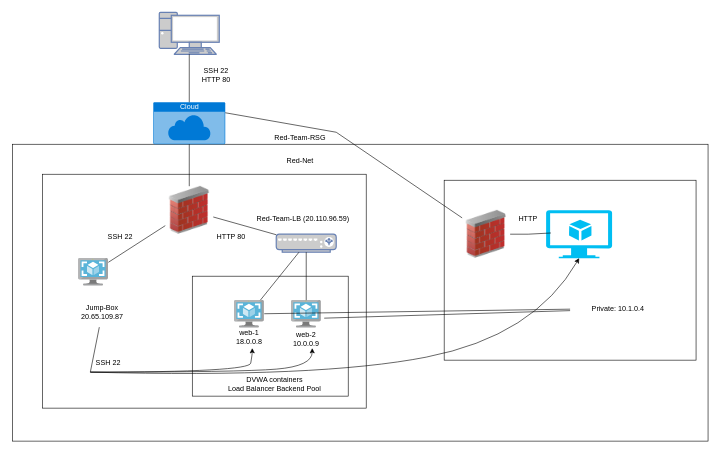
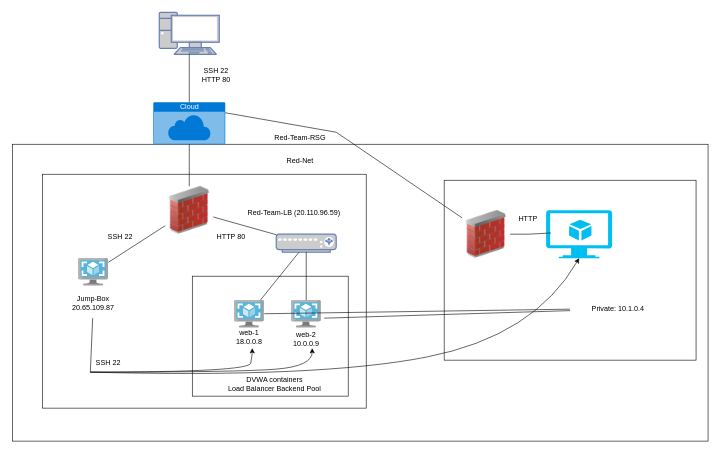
node "Red-Team-LB (20.110.96.59)": moved (303, 219) -> (294, 213)
node "Jump-Box 20.65.109.87": moved (102, 312) -> (93, 303)
